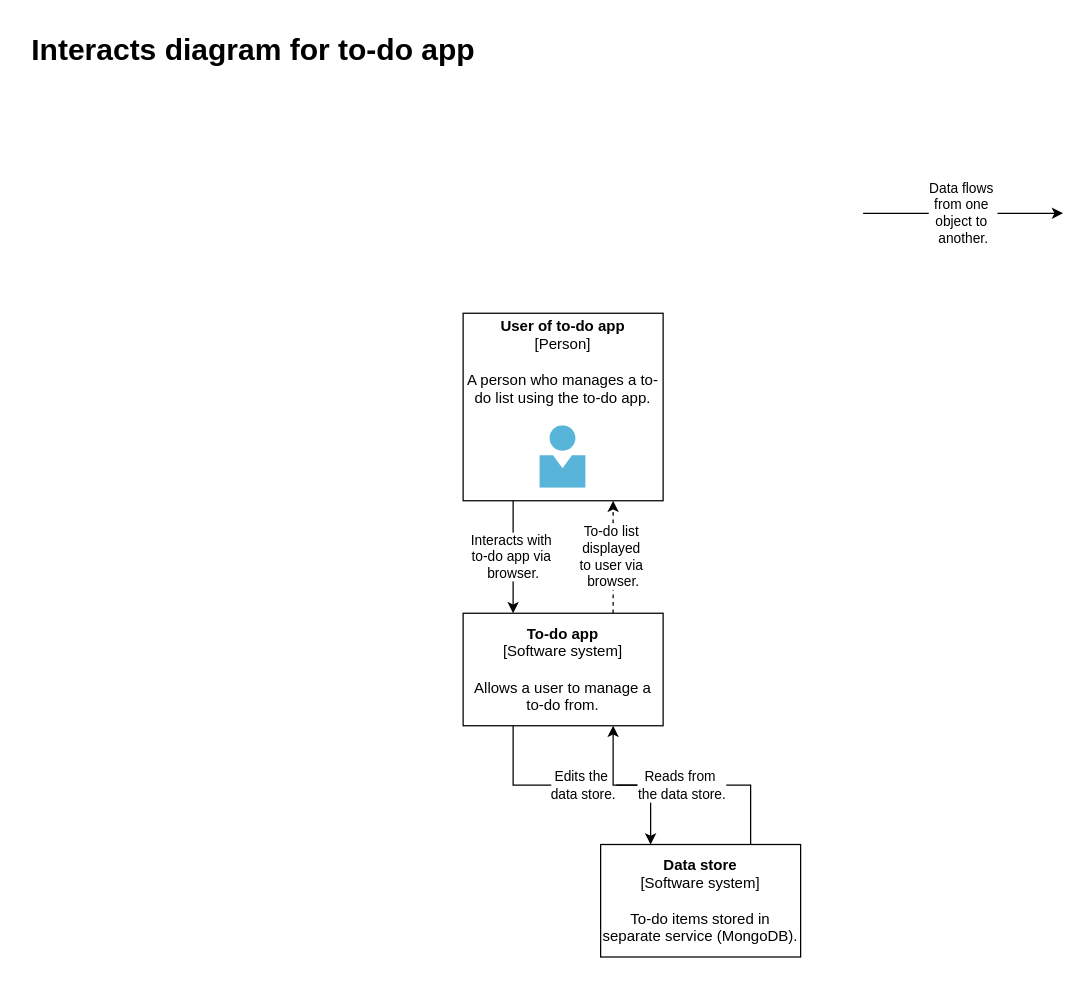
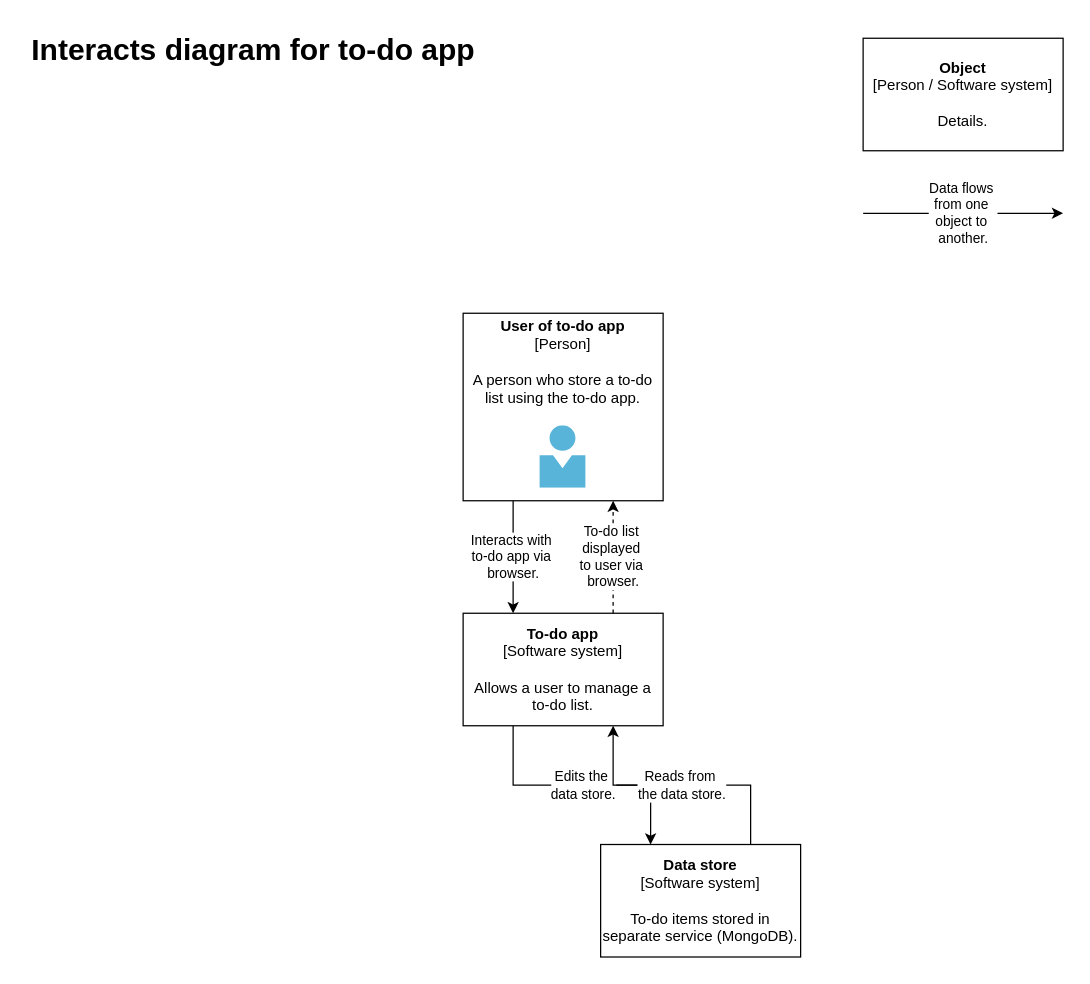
node "Object [Person / Software system] Details.": added
node "User of to-do app [Person] A person who manages a to-do list using the to-do app.": label "User of to-do app [Person] A person who manages a to-do list using the to-do app." -> "User of to-do app [Person] A person who store a to-do list using the to-do app."
node "To-do app [Software system] Allows a user to manage a to-do from.": label "To-do app [Software system] Allows a user to manage a to-do from." -> "To-do app [Software system] Allows a user to manage a to-do list."
